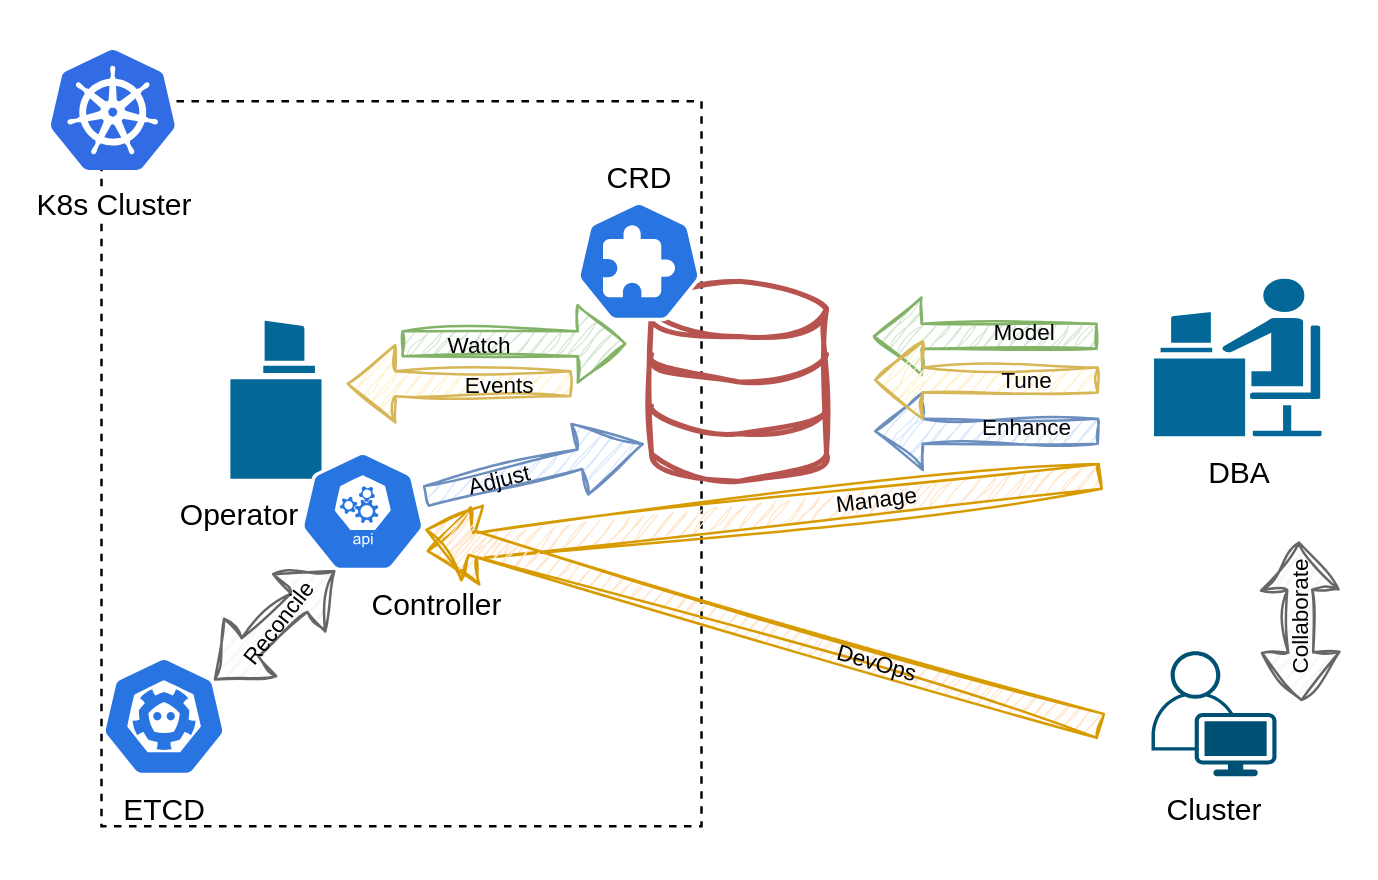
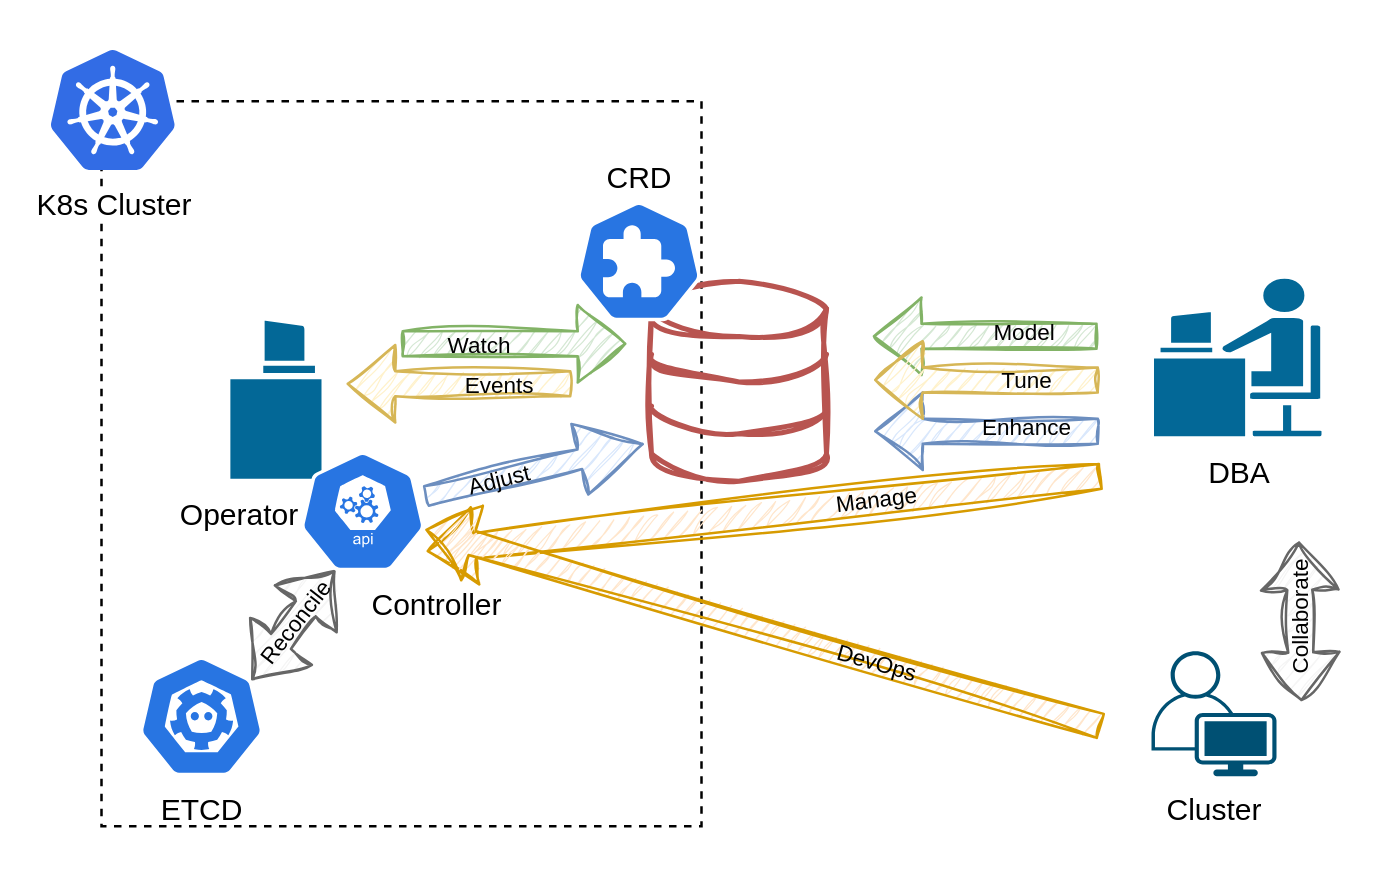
node "ETCD": moved (164, 716) -> (201, 716)
